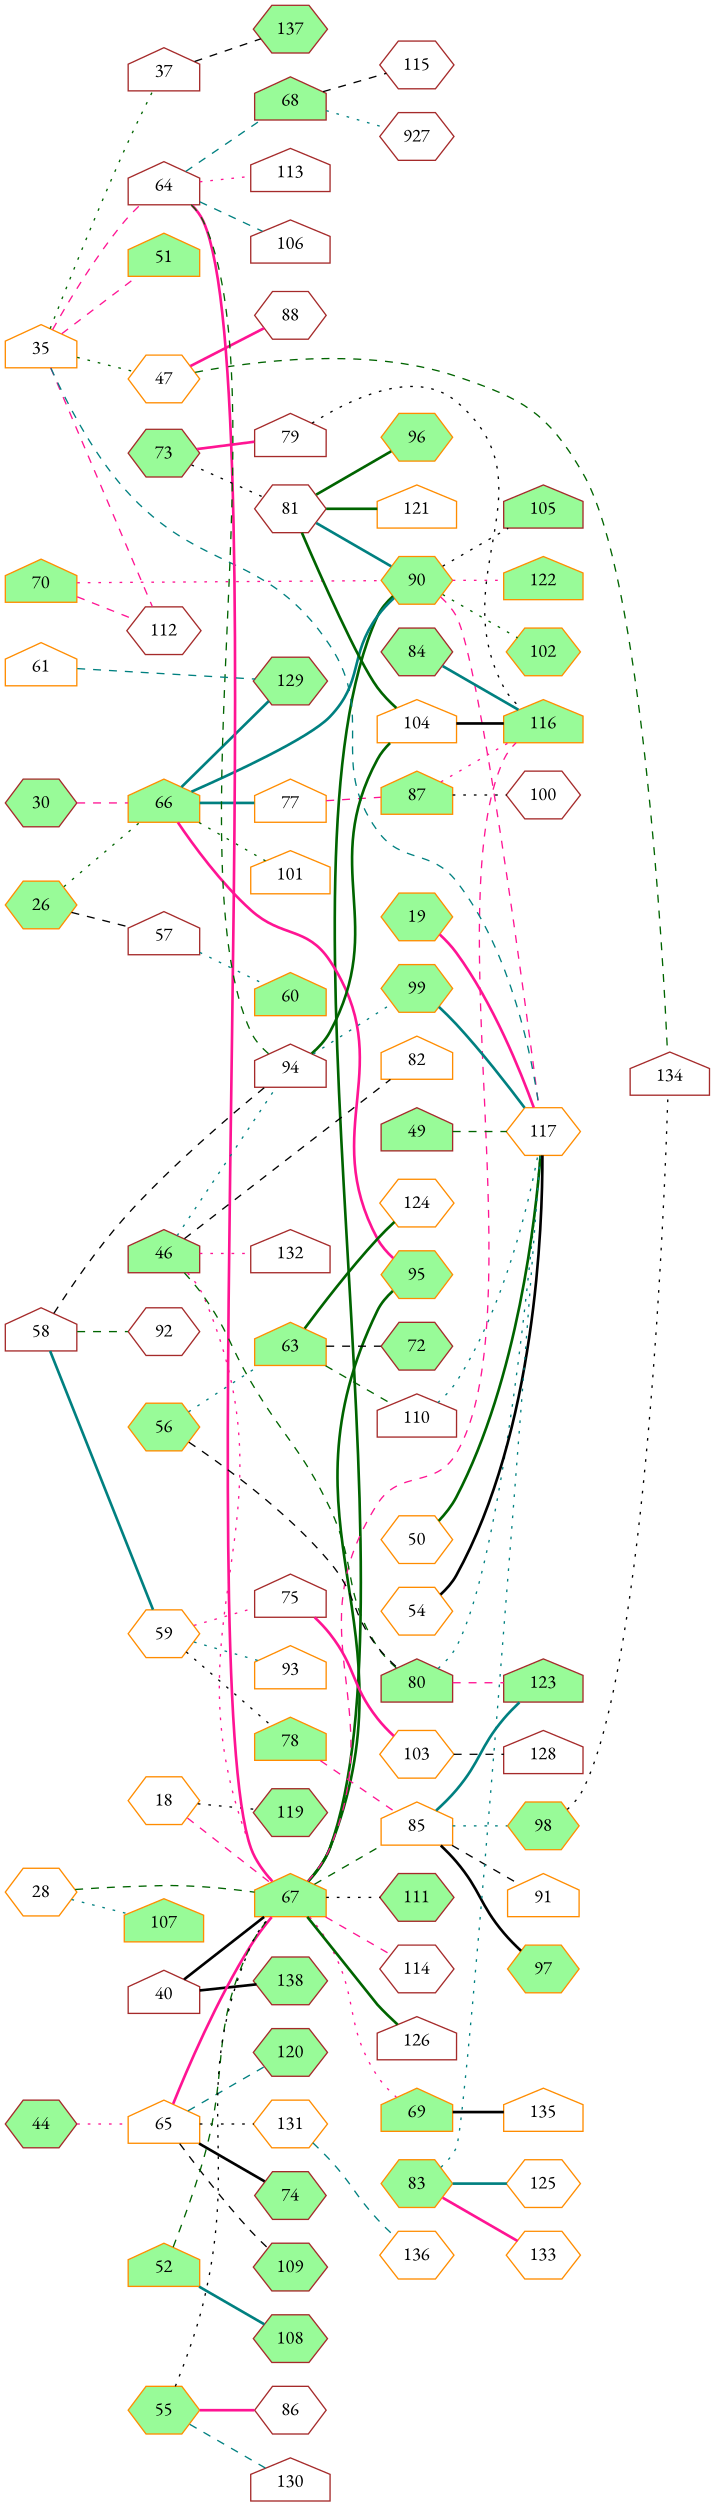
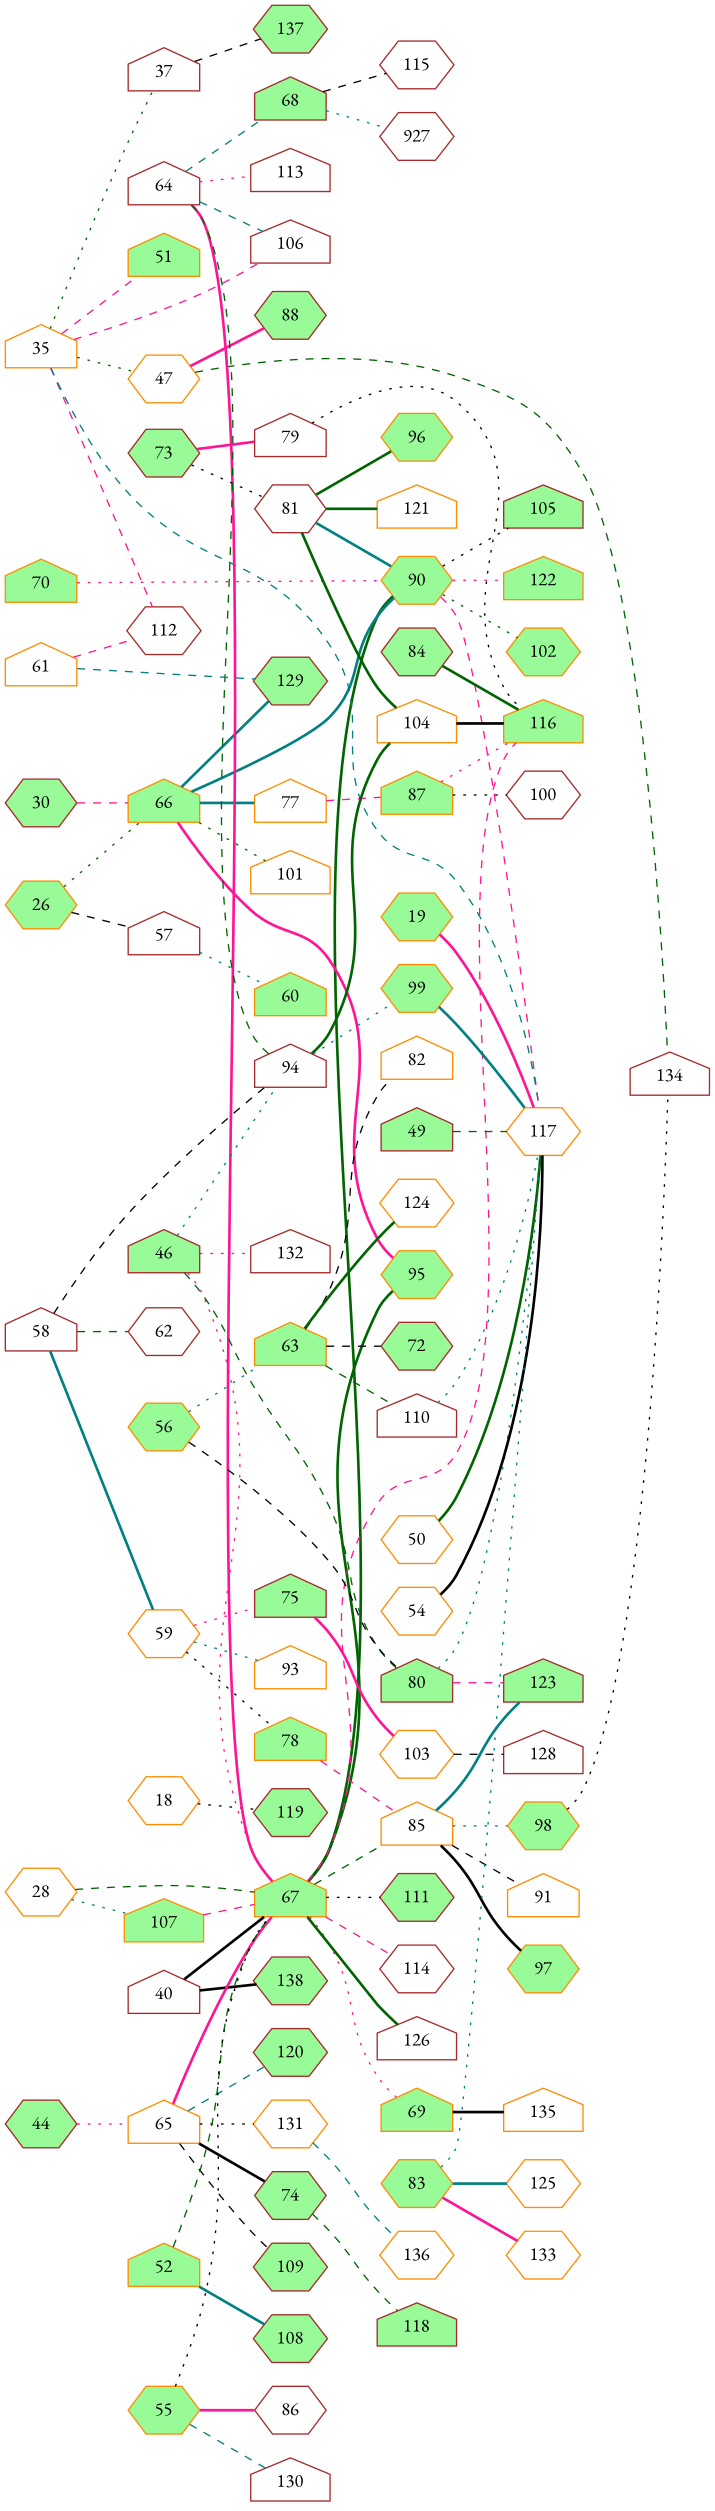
edge "64" -- "35": now "106" -- "35"
node "88": fillcolor white -> palegreen
edge "70" -- "112": now "61" -- "112"
edge "84" -- "116": color teal -> darkgreen
edge "82" -- "46": now "82" -- "63"
node "92": label "92" -> "62"
node "75": fillcolor white -> palegreen
edge "18" -- "67": now "107" -- "67"
node "118": added
